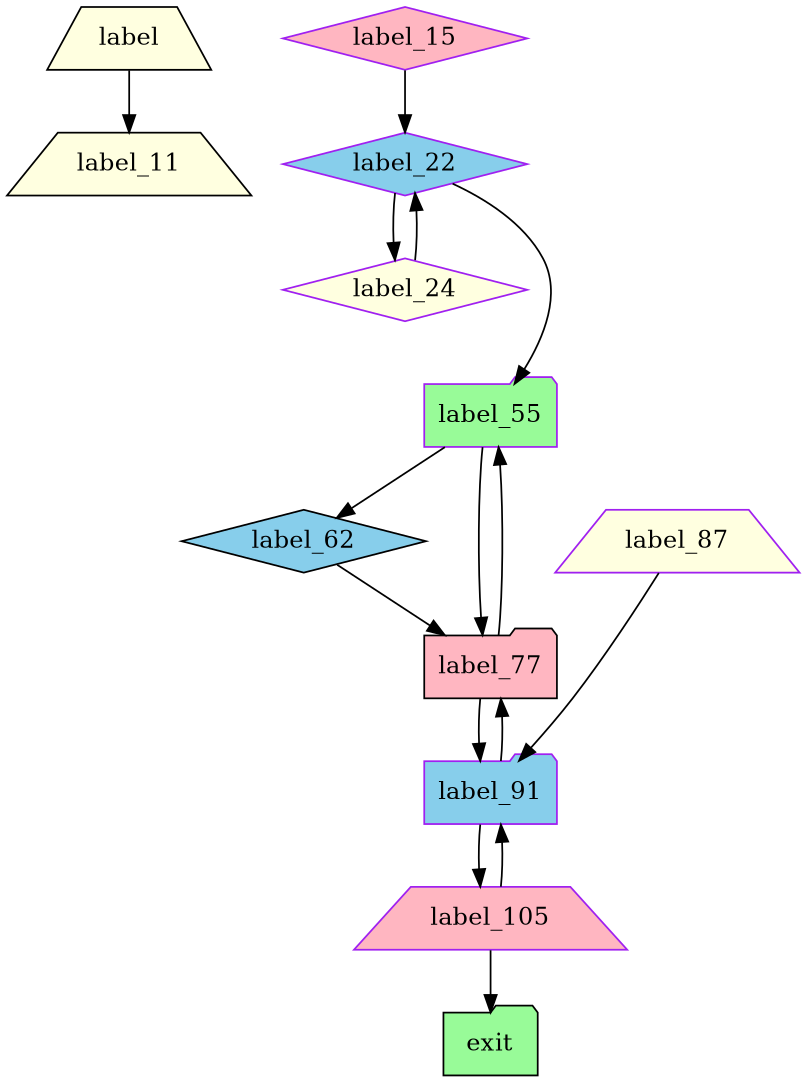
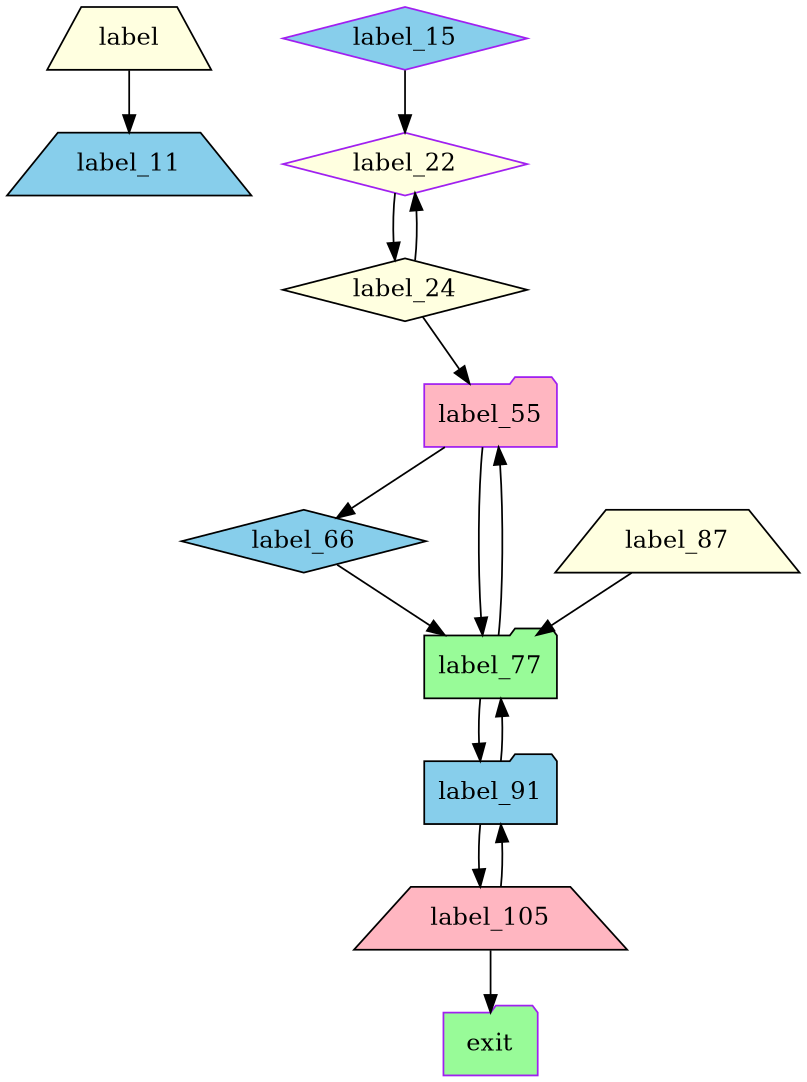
node "label_15": fillcolor lightpink -> skyblue
node "label_11": fillcolor lightyellow -> skyblue
node "label_22": fillcolor skyblue -> lightyellow
edge "label_22" -> "label_55": now "label_24" -> "label_55"
node "label_24": color purple -> black
node "label_55": fillcolor palegreen -> lightpink
node "label_62": label "label_62" -> "label_66"
node "label_87": color purple -> black
edge "label_87" -> "label_91": now "label_87" -> "label_77"
node "label_77": fillcolor lightpink -> palegreen
node "label_91": color purple -> black
node "label_105": color purple -> black
node "exit": color black -> purple
